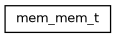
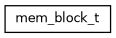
node "mem_mem_t": label "mem_mem_t" -> "mem_block_t"
